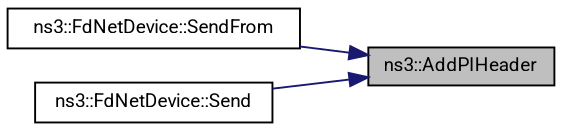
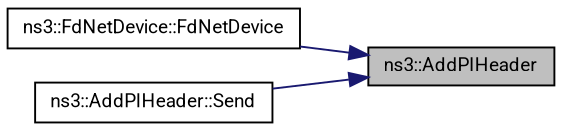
node "ns3::FdNetDevice::SendFrom": label "ns3::FdNetDevice::SendFrom" -> "ns3::FdNetDevice::FdNetDevice"
node "ns3::FdNetDevice::Send": label "ns3::FdNetDevice::Send" -> "ns3::AddPIHeader::Send"
